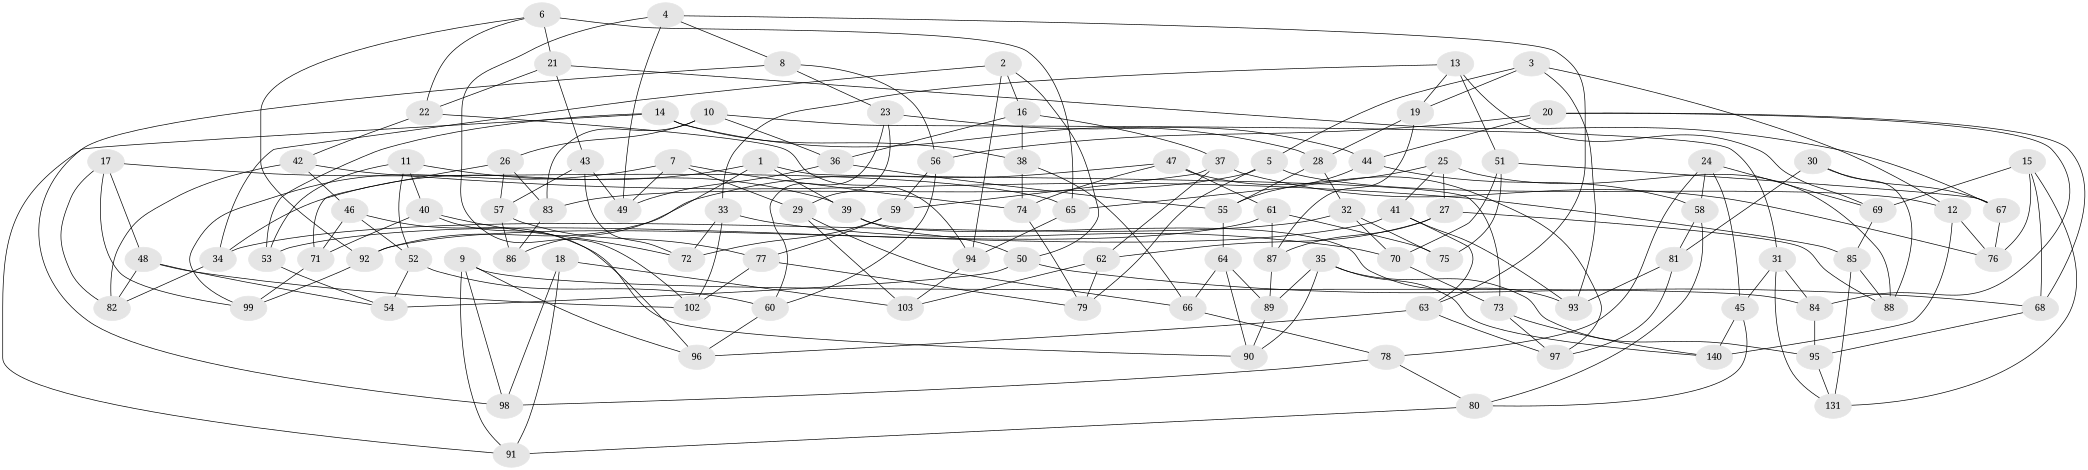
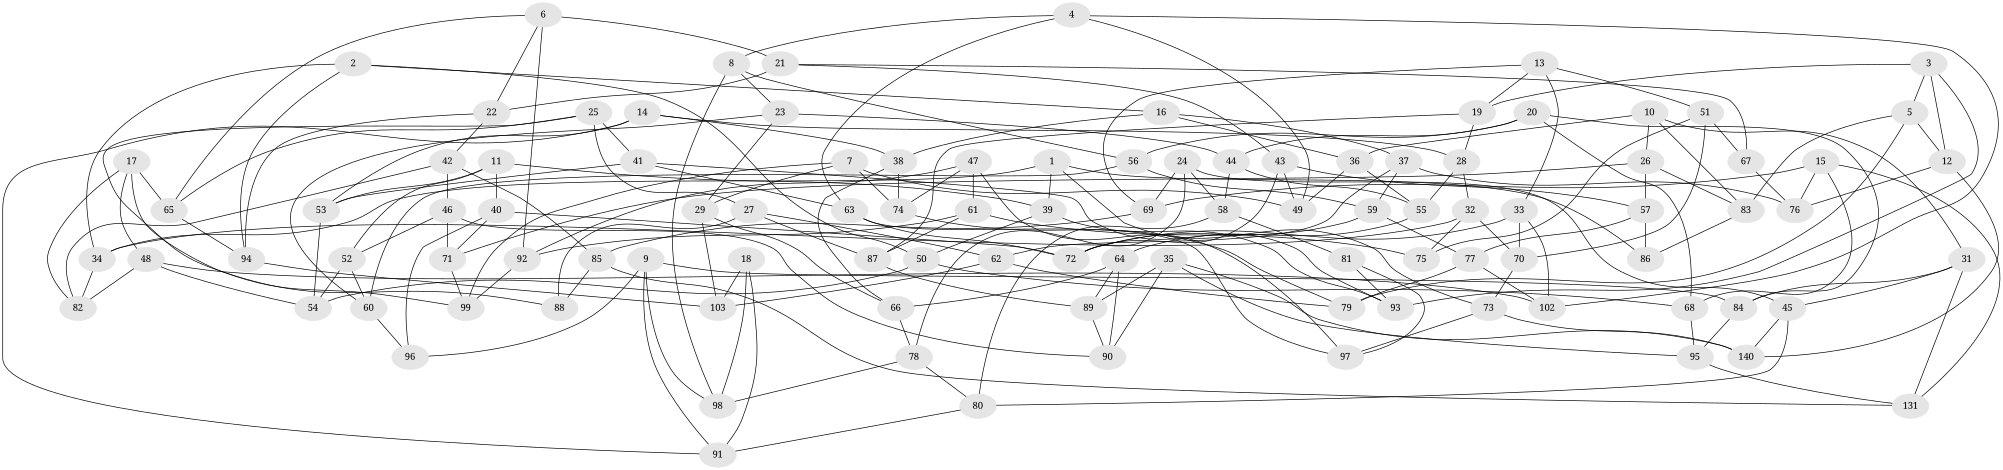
node "30": removed
edge "63" -- "96": now "63" -- "72"
